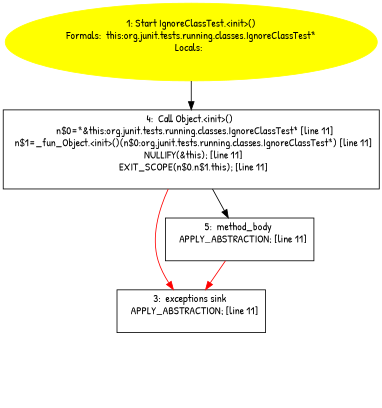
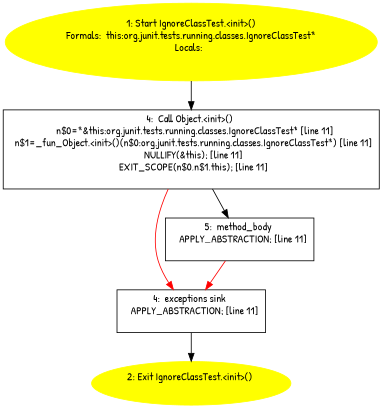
node "3:  exceptions sink APPLY_ABSTRACTION; [line 11]": label "3:  exceptions sink APPLY_ABSTRACTION; [line 11]" -> "4:  exceptions sink APPLY_ABSTRACTION; [line 11]"
node "2: Exit IgnoreClassTest.<init>()": added
